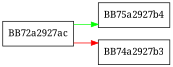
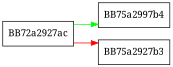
node "BB75a2927b4": label "BB75a2927b4" -> "BB75a2997b4"
node "BB74a2927b3": label "BB74a2927b3" -> "BB75a2927b3"
